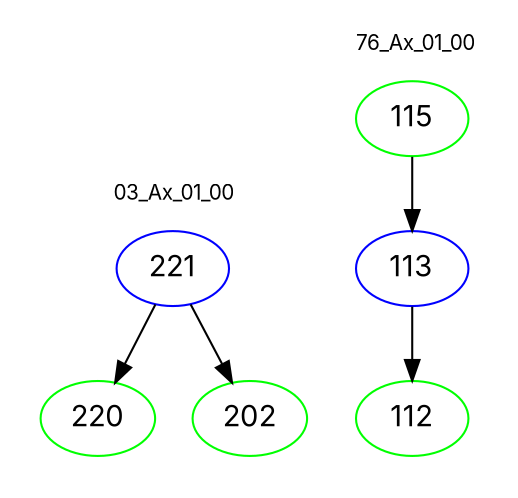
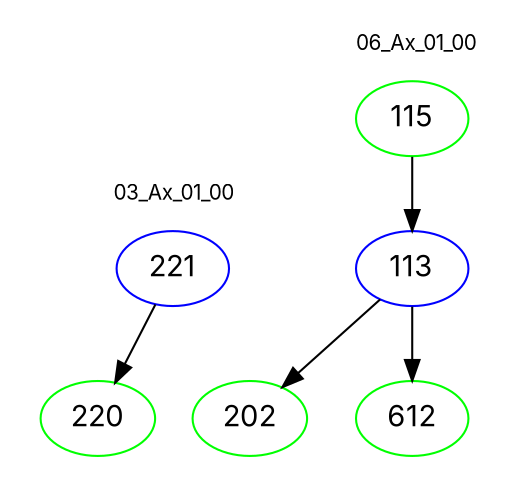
cluster "76_Ax_01_00": label "76_Ax_01_00" -> "06_Ax_01_00"
edge "221" -> "202": now "113" -> "202"
node "112": label "112" -> "612"
